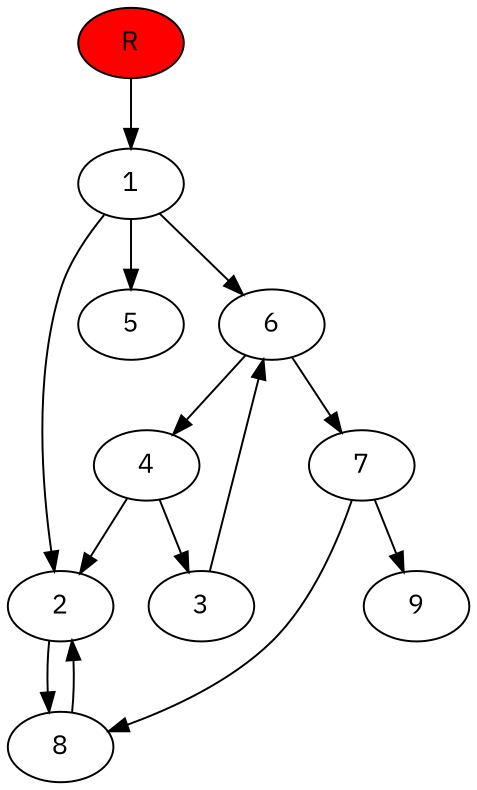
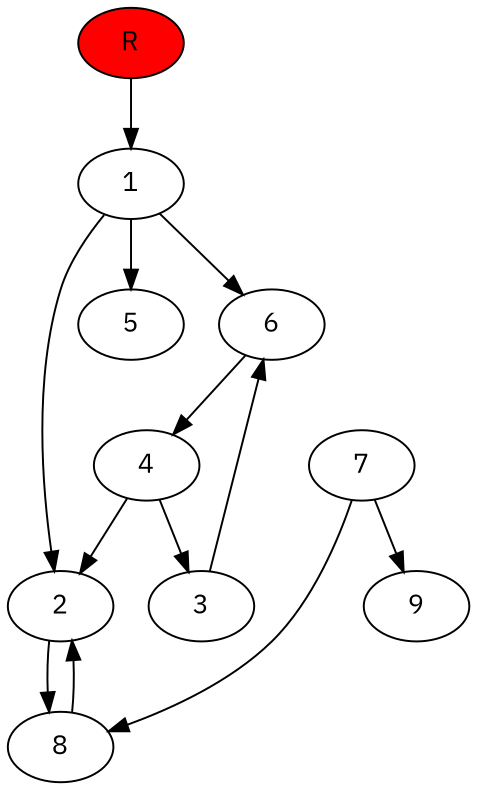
edge "6" -> "7": removed
